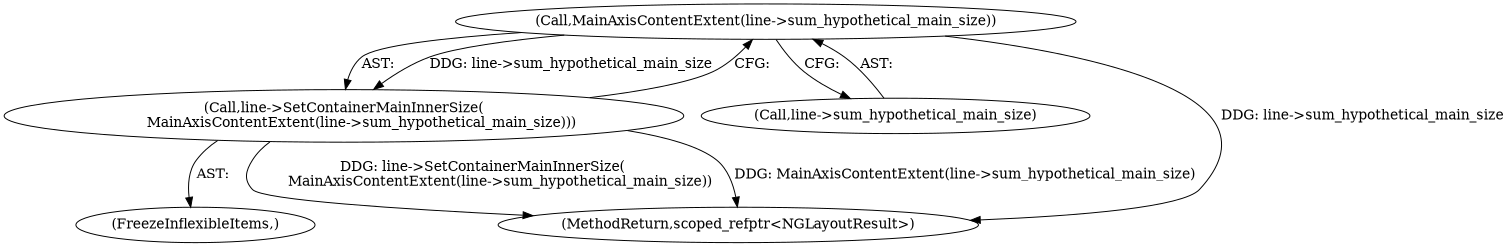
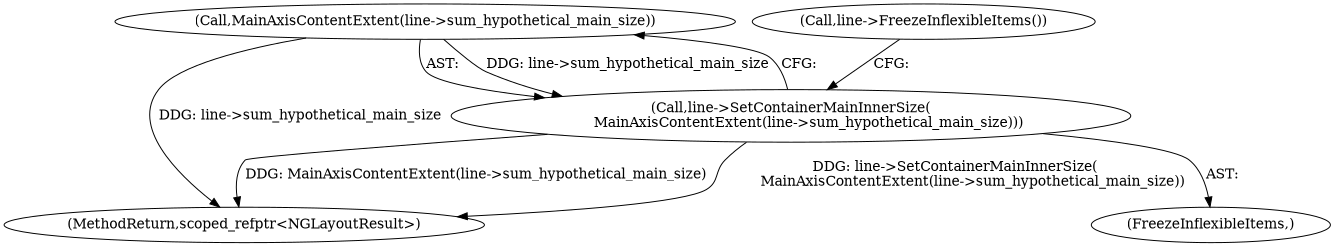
node "(Call,line->FreezeInflexibleItems())": added
node "(Call,line->sum_hypothetical_main_size)": removed
